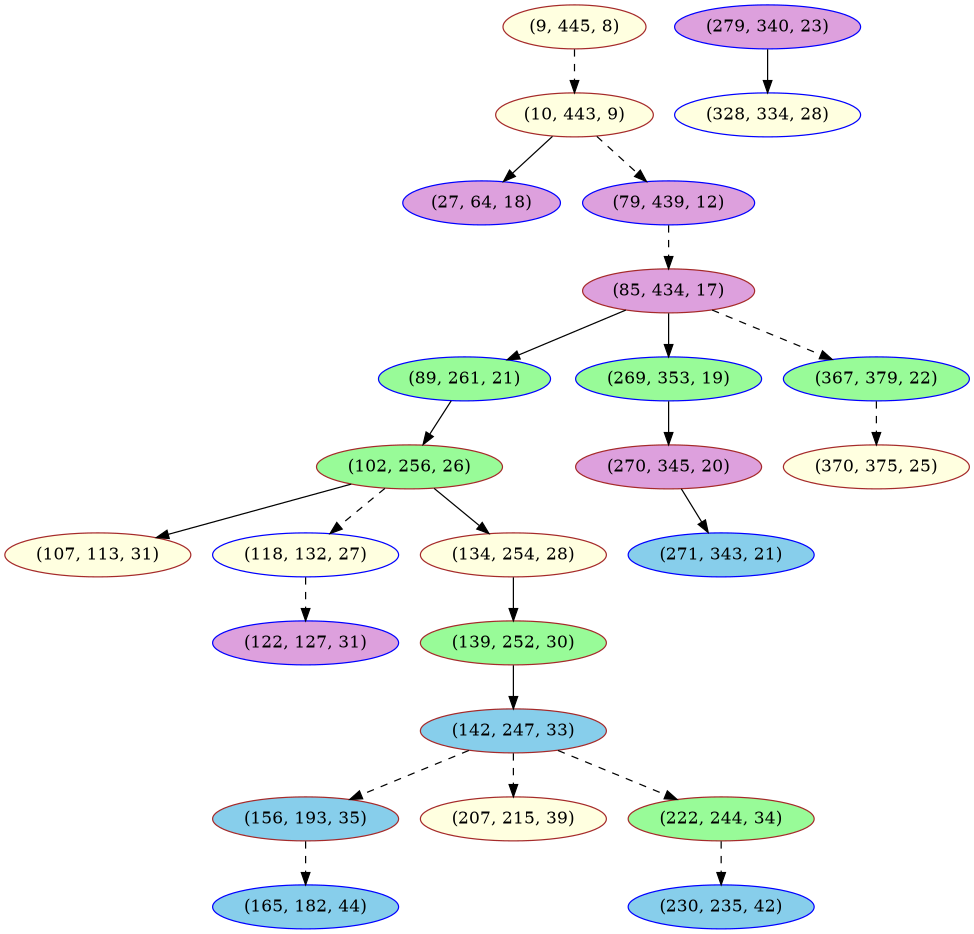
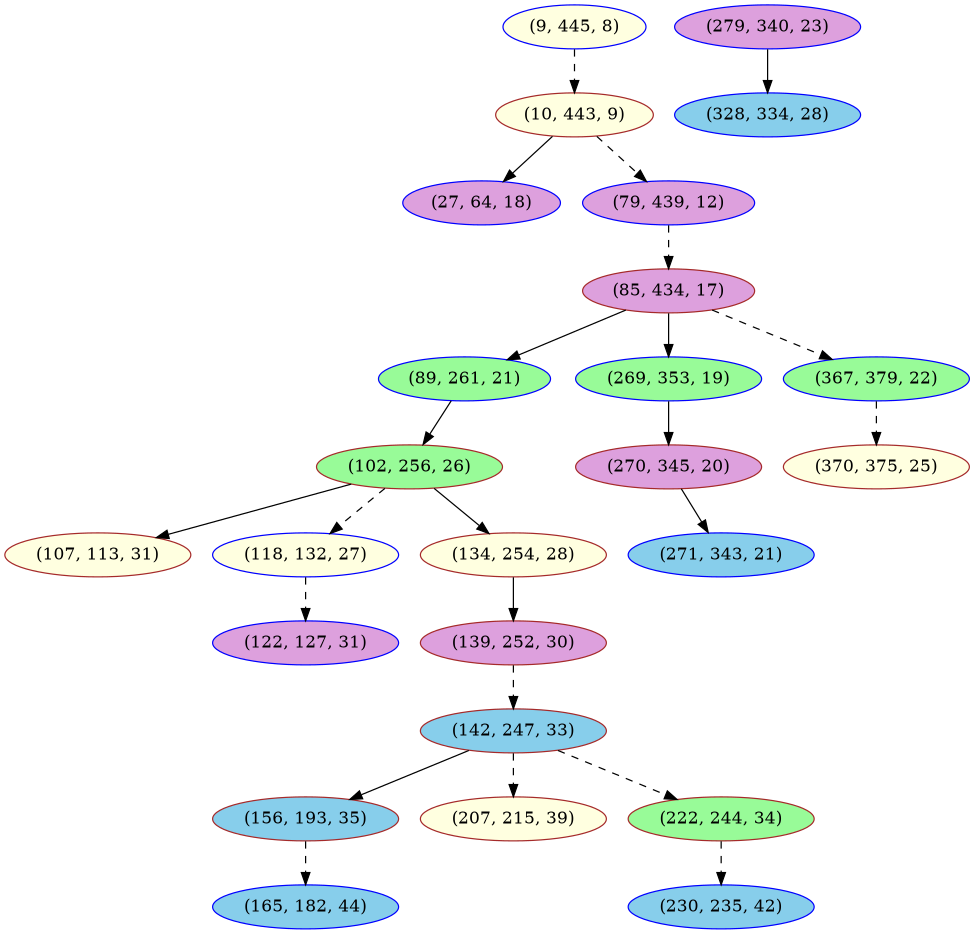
node "(9, 445, 8)": color brown -> blue
node "(328, 334, 28)": fillcolor lightyellow -> skyblue
node "(139, 252, 30)": fillcolor palegreen -> plum
edge "(139, 252, 30)" -> "(142, 247, 33)": style solid -> dashed
edge "(142, 247, 33)" -> "(156, 193, 35)": style dashed -> solid
